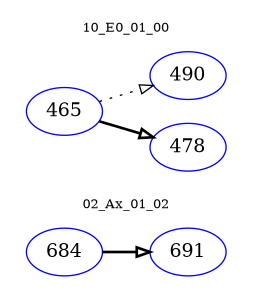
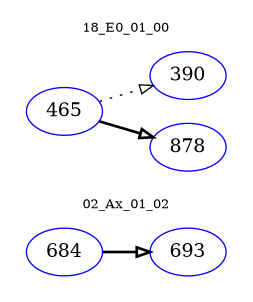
cluster "10_E0_01_00": label "10_E0_01_00" -> "18_E0_01_00"
node "490": label "490" -> "390"
node "478": label "478" -> "878"
node "691": label "691" -> "693"
